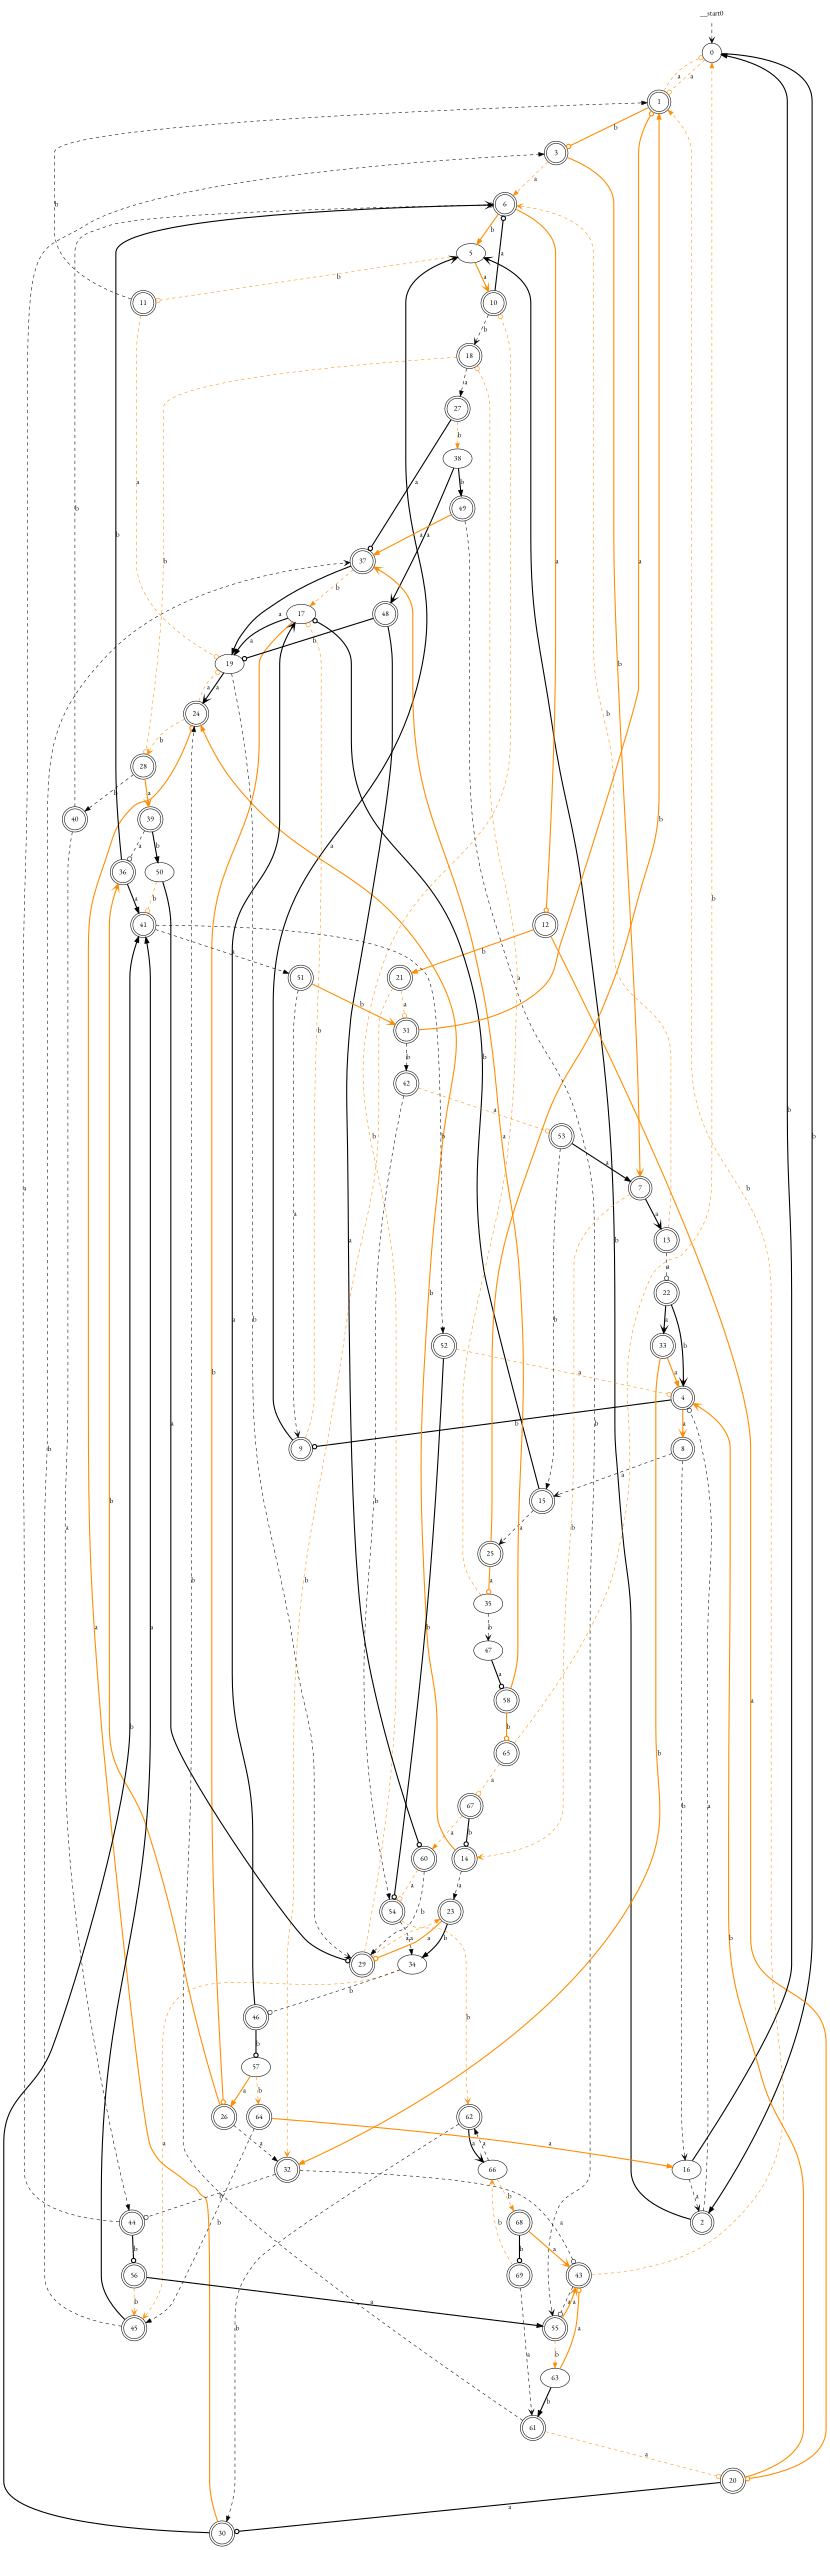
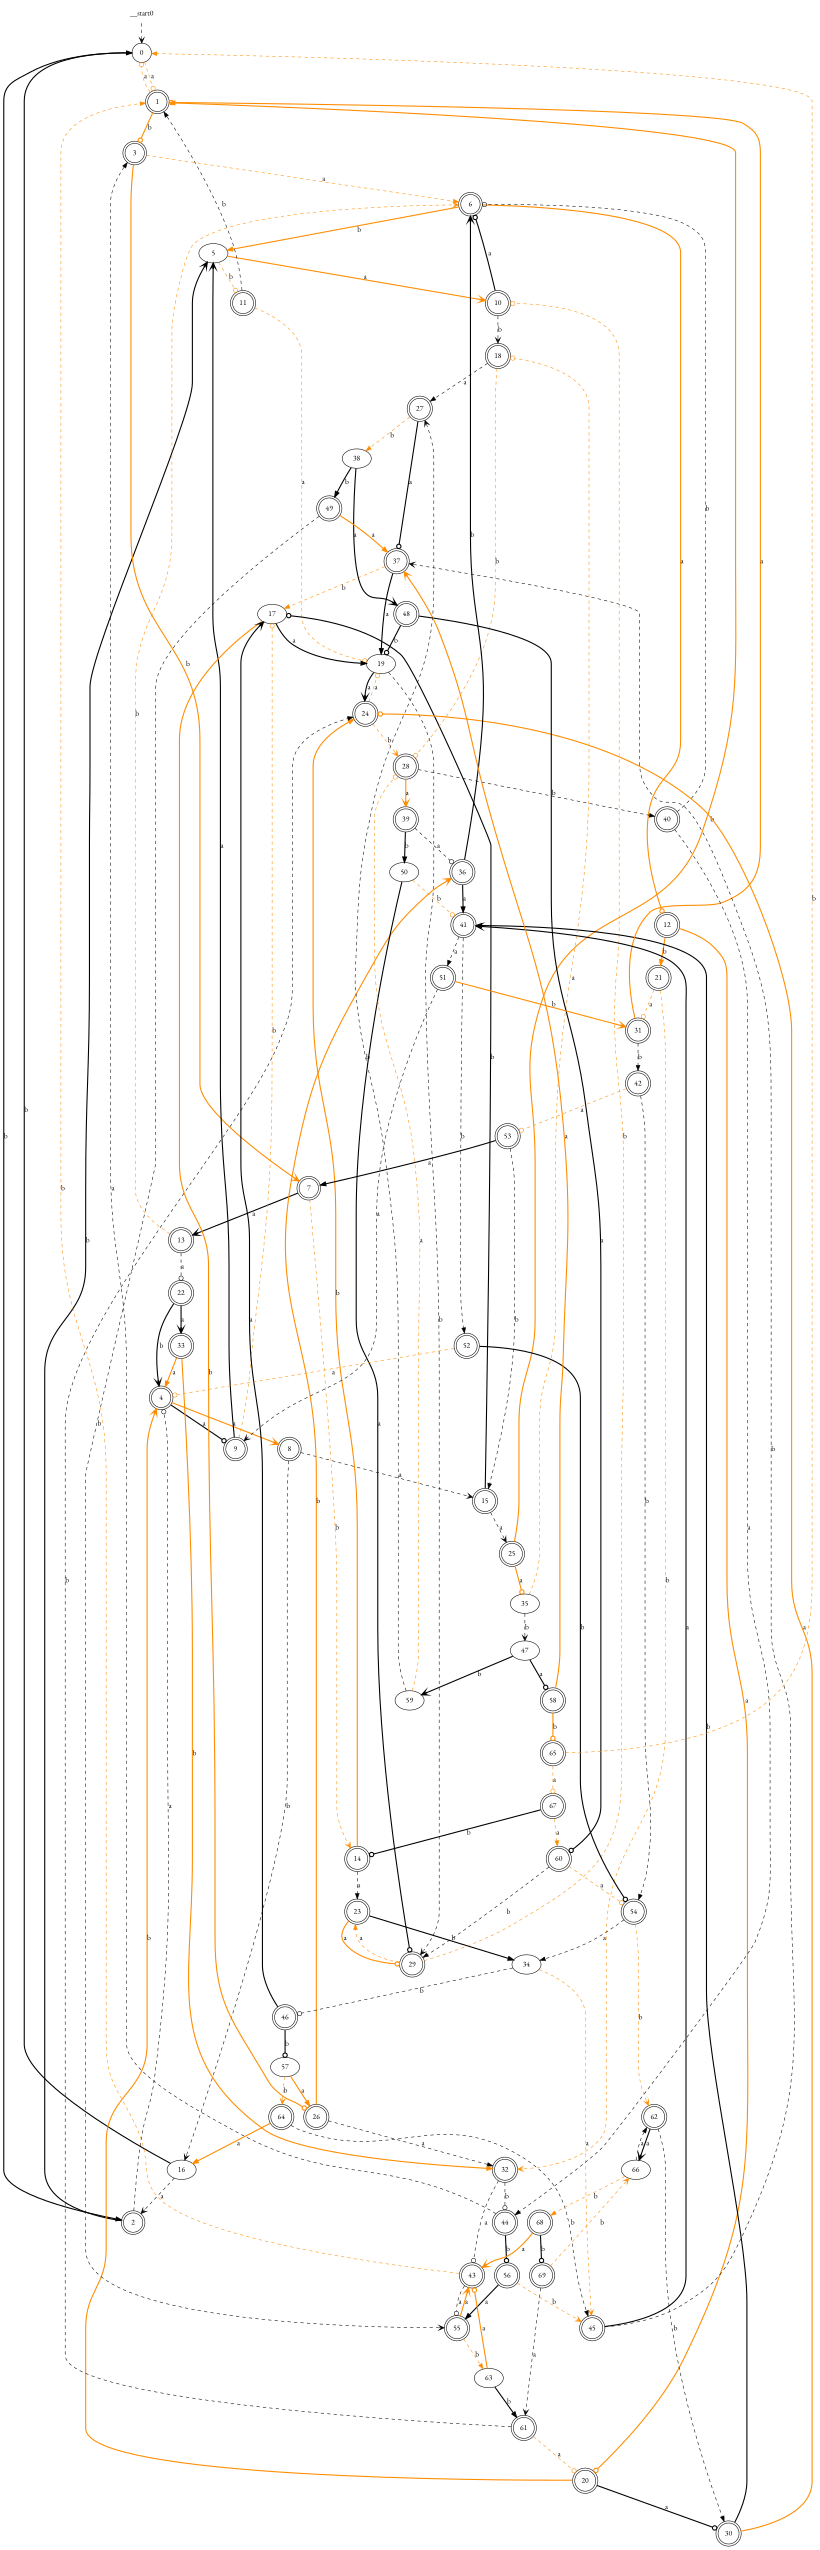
edge "4" -> "9": label "b" -> "a"
edge "45" -> "41": arrowhead normal -> vee
node "59": added
